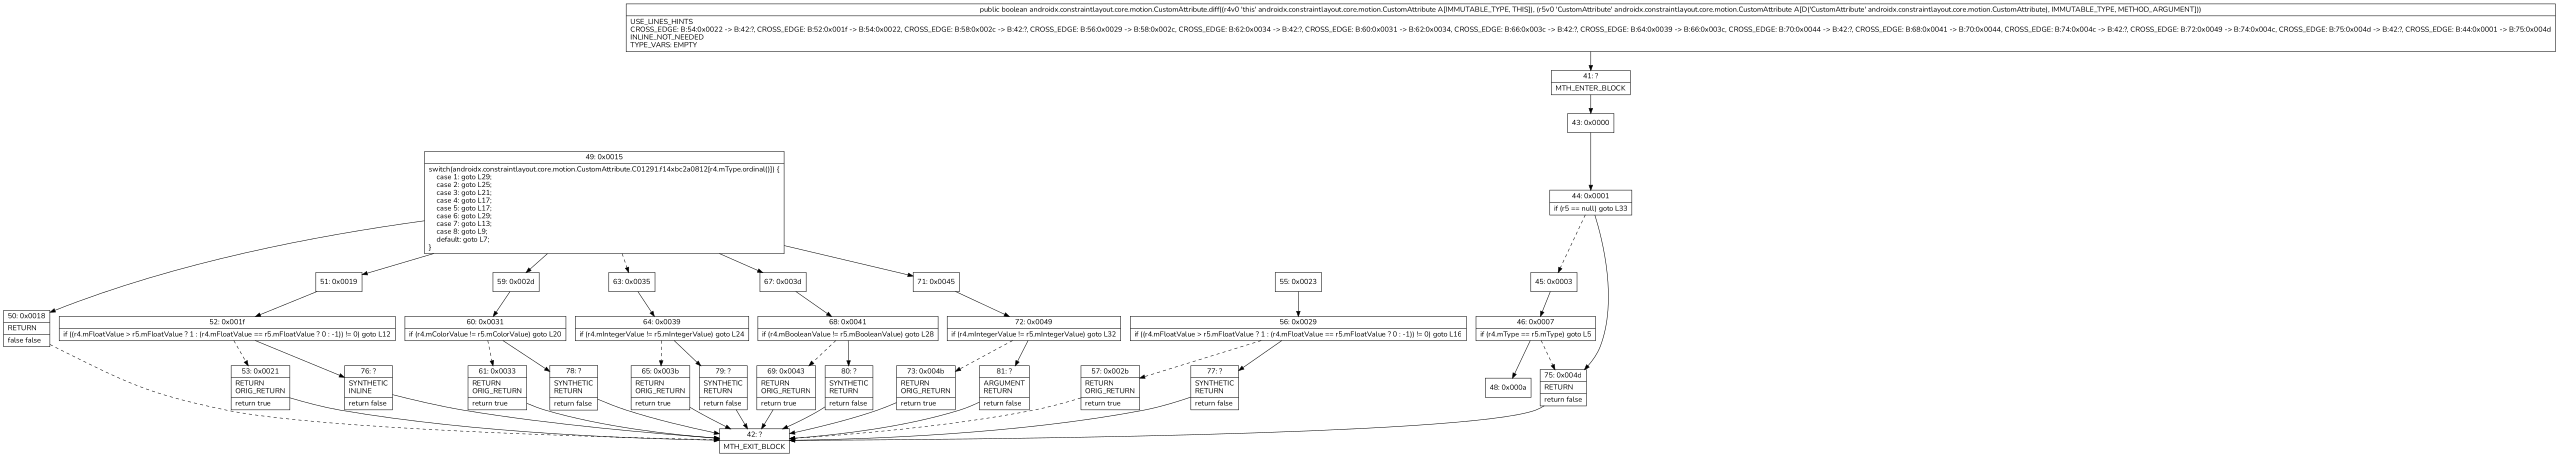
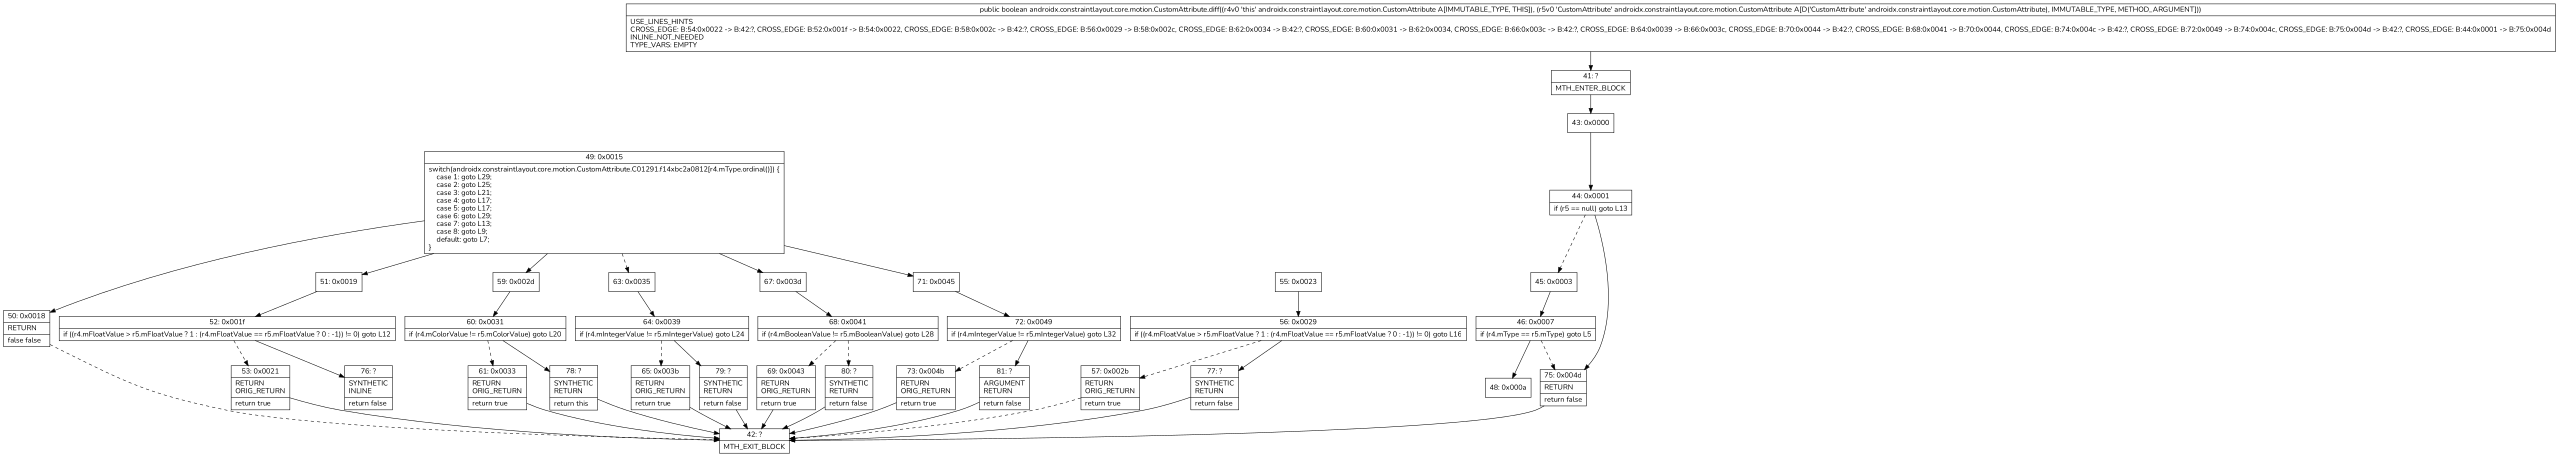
node "44: 0x0001": text "if (r5 == null) goto L33" -> "if (r5 == null) goto L13"
edge "68: 0x0041" -> "80: ?": style solid -> dashed
node "78: ?": text "return false" -> "return this"
edge "76: ?" -> "42: ?": removed
